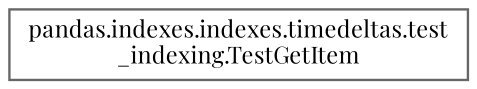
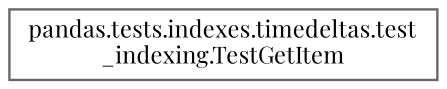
node "pandas.indexes.indexes.timedeltas.test _indexing.TestGetItem": label "pandas.indexes.indexes.timedeltas.test _indexing.TestGetItem" -> "pandas.tests.indexes.timedeltas.test _indexing.TestGetItem"
